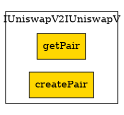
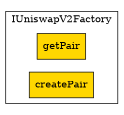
cluster "IUniswapV2IUniswapV": label "IUniswapV2IUniswapV" -> "IUniswapV2Factory"
